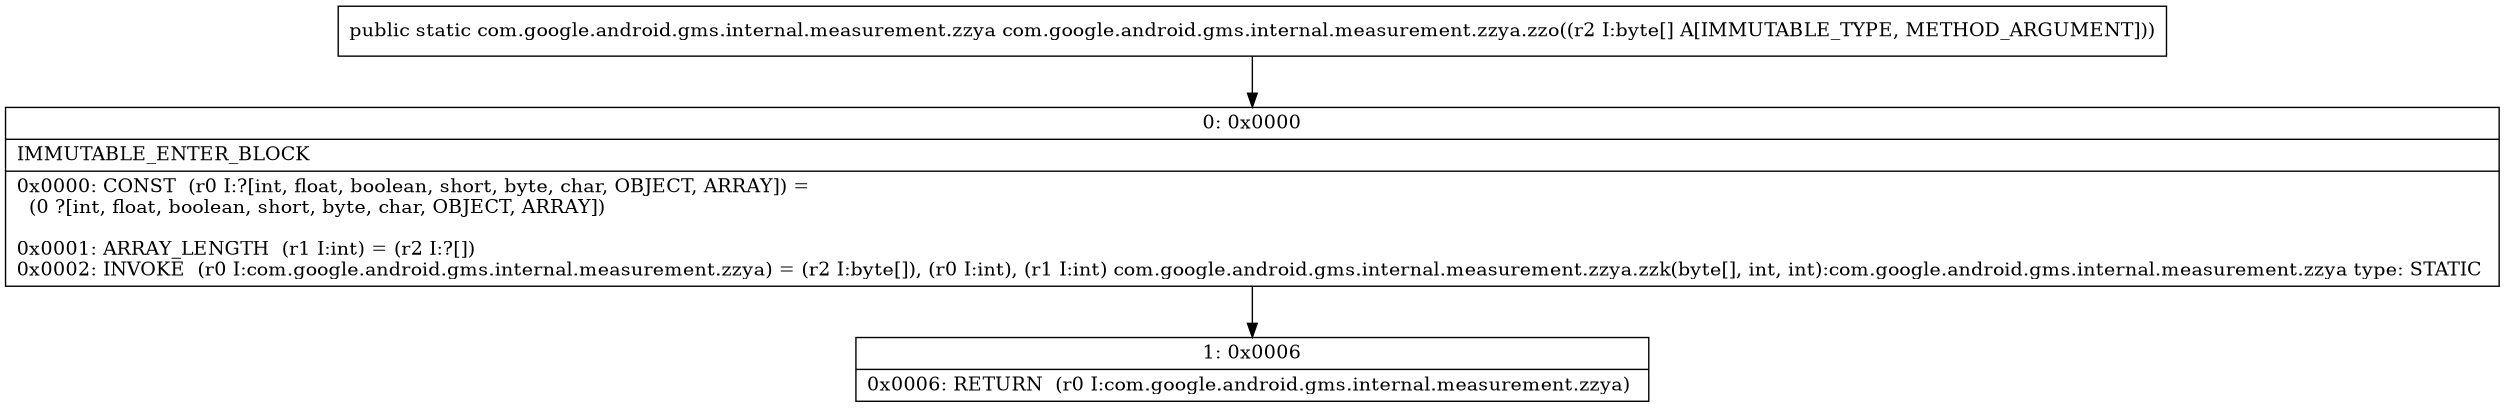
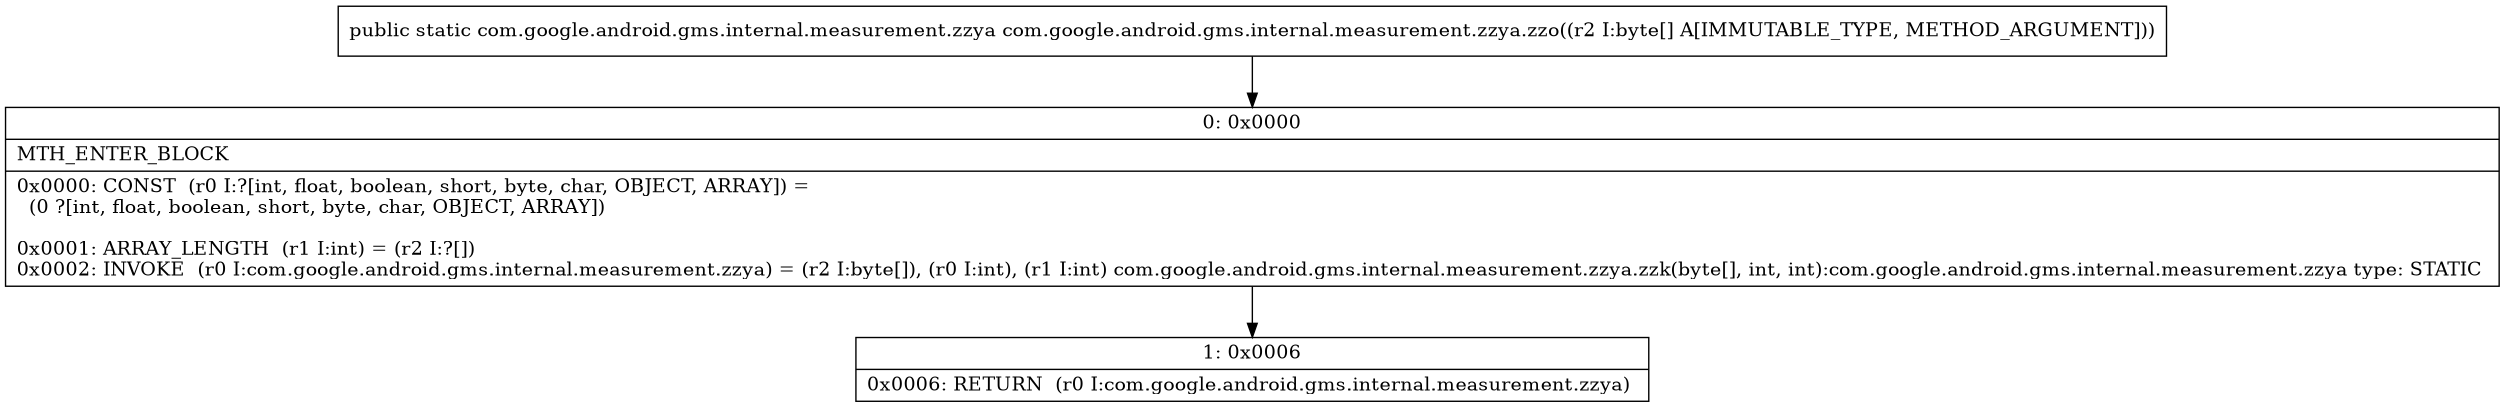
node "0: 0x0000": text "IMMUTABLE_ENTER_BLOCK" -> "MTH_ENTER_BLOCK"
